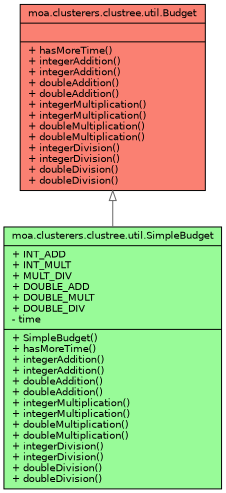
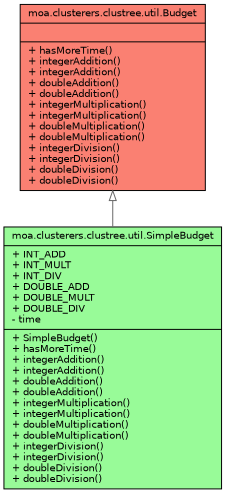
node "moa.clusterers.clustree.util.SimpleBudget": text "+ MULT_DIV" -> "+ INT_DIV"
